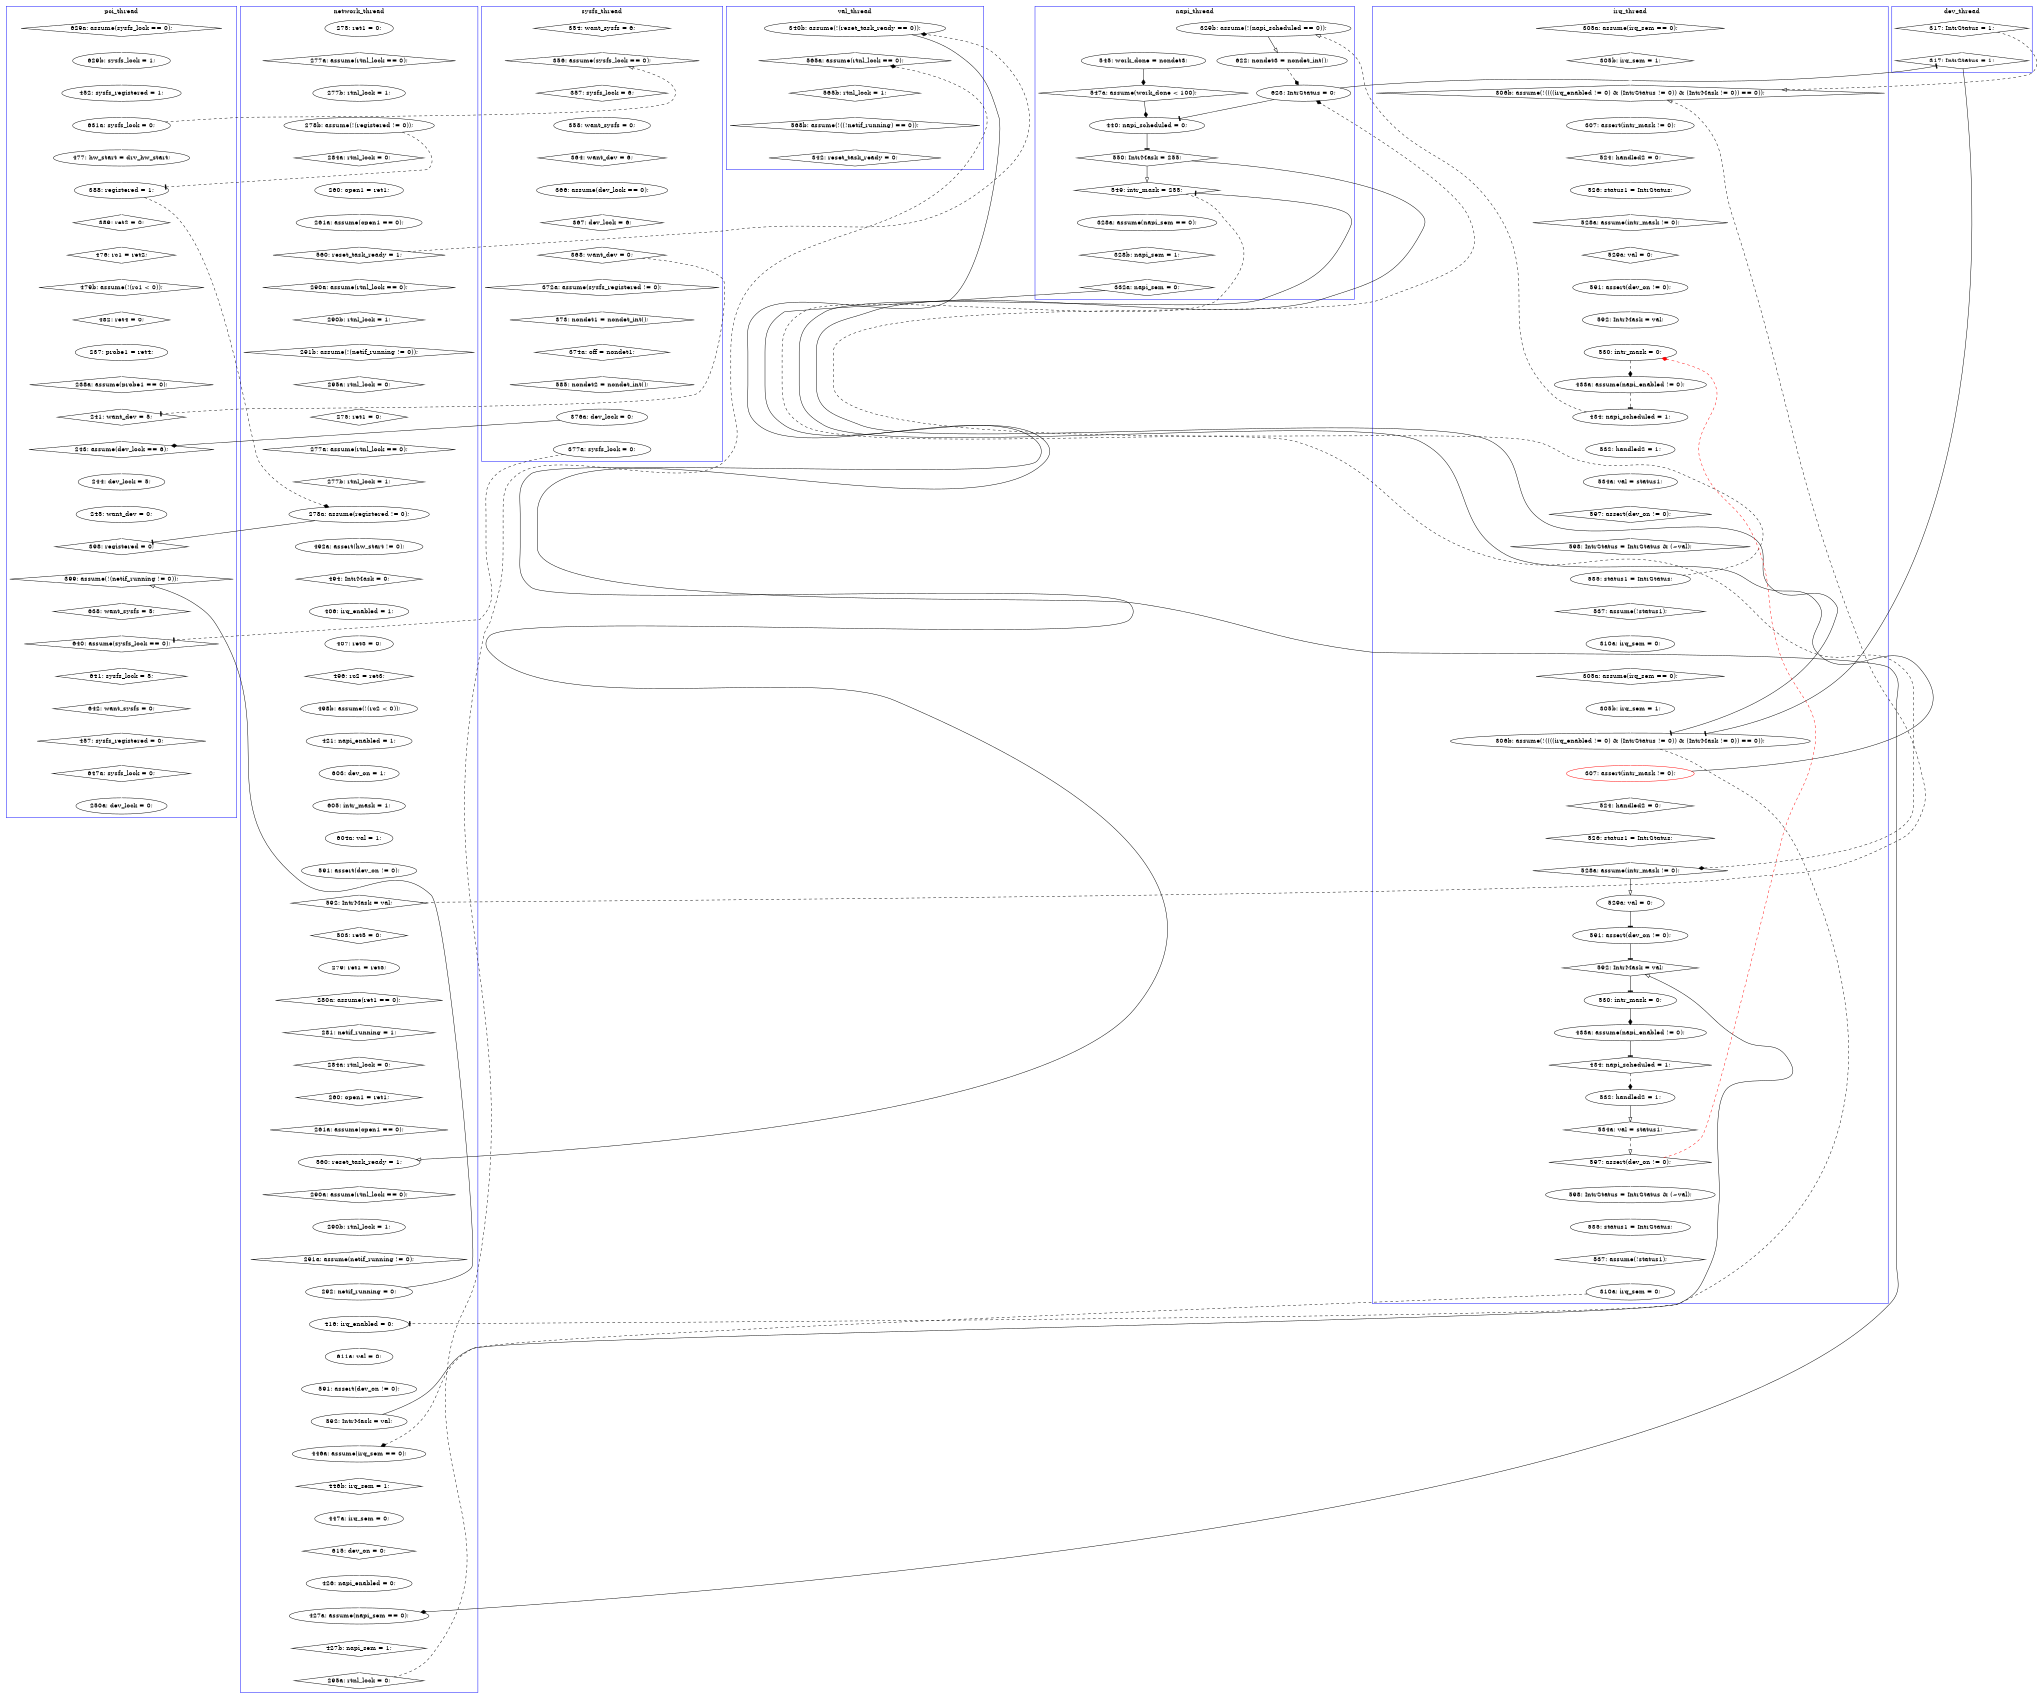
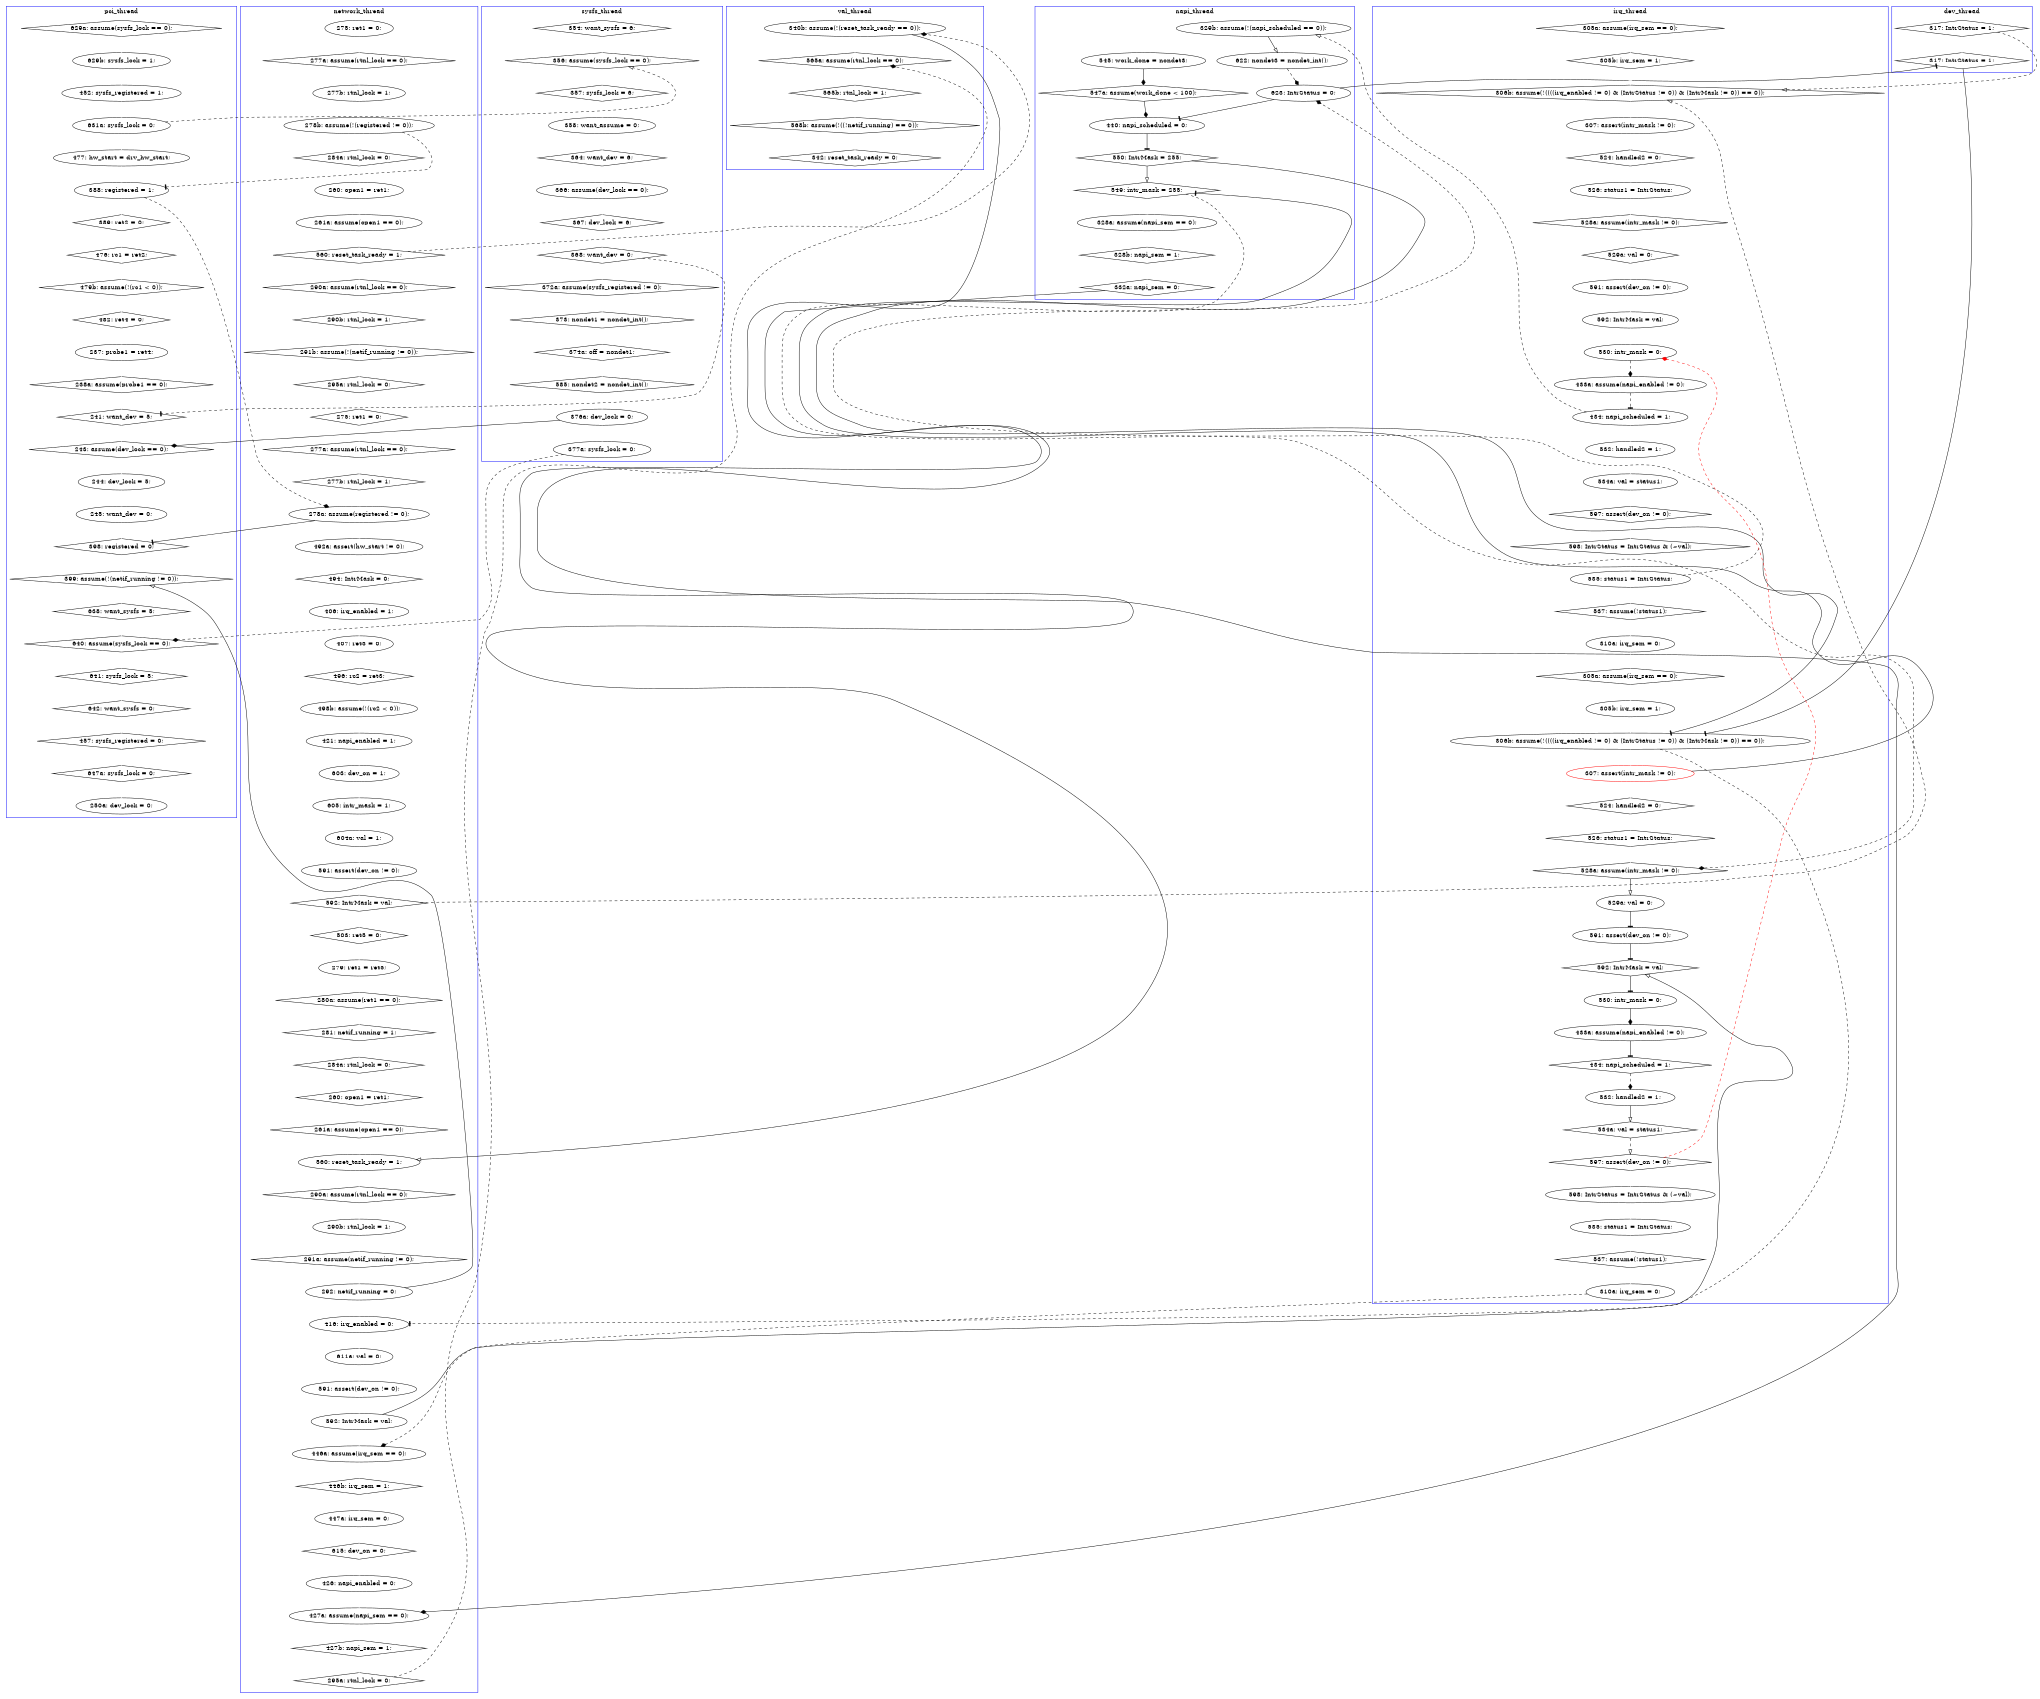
node "358: want_sysfs = 0;": label "358: want_sysfs = 0;" -> "358: want_assume = 0;"
node "243: assume(dev_lock == 6);": label "243: assume(dev_lock == 6);" -> "243: assume(dev_lock == 0);"
edge "377a: sysfs_lock = 0;" -> "640: assume(sysfs_lock == 0);": arrowhead tee -> diamond
